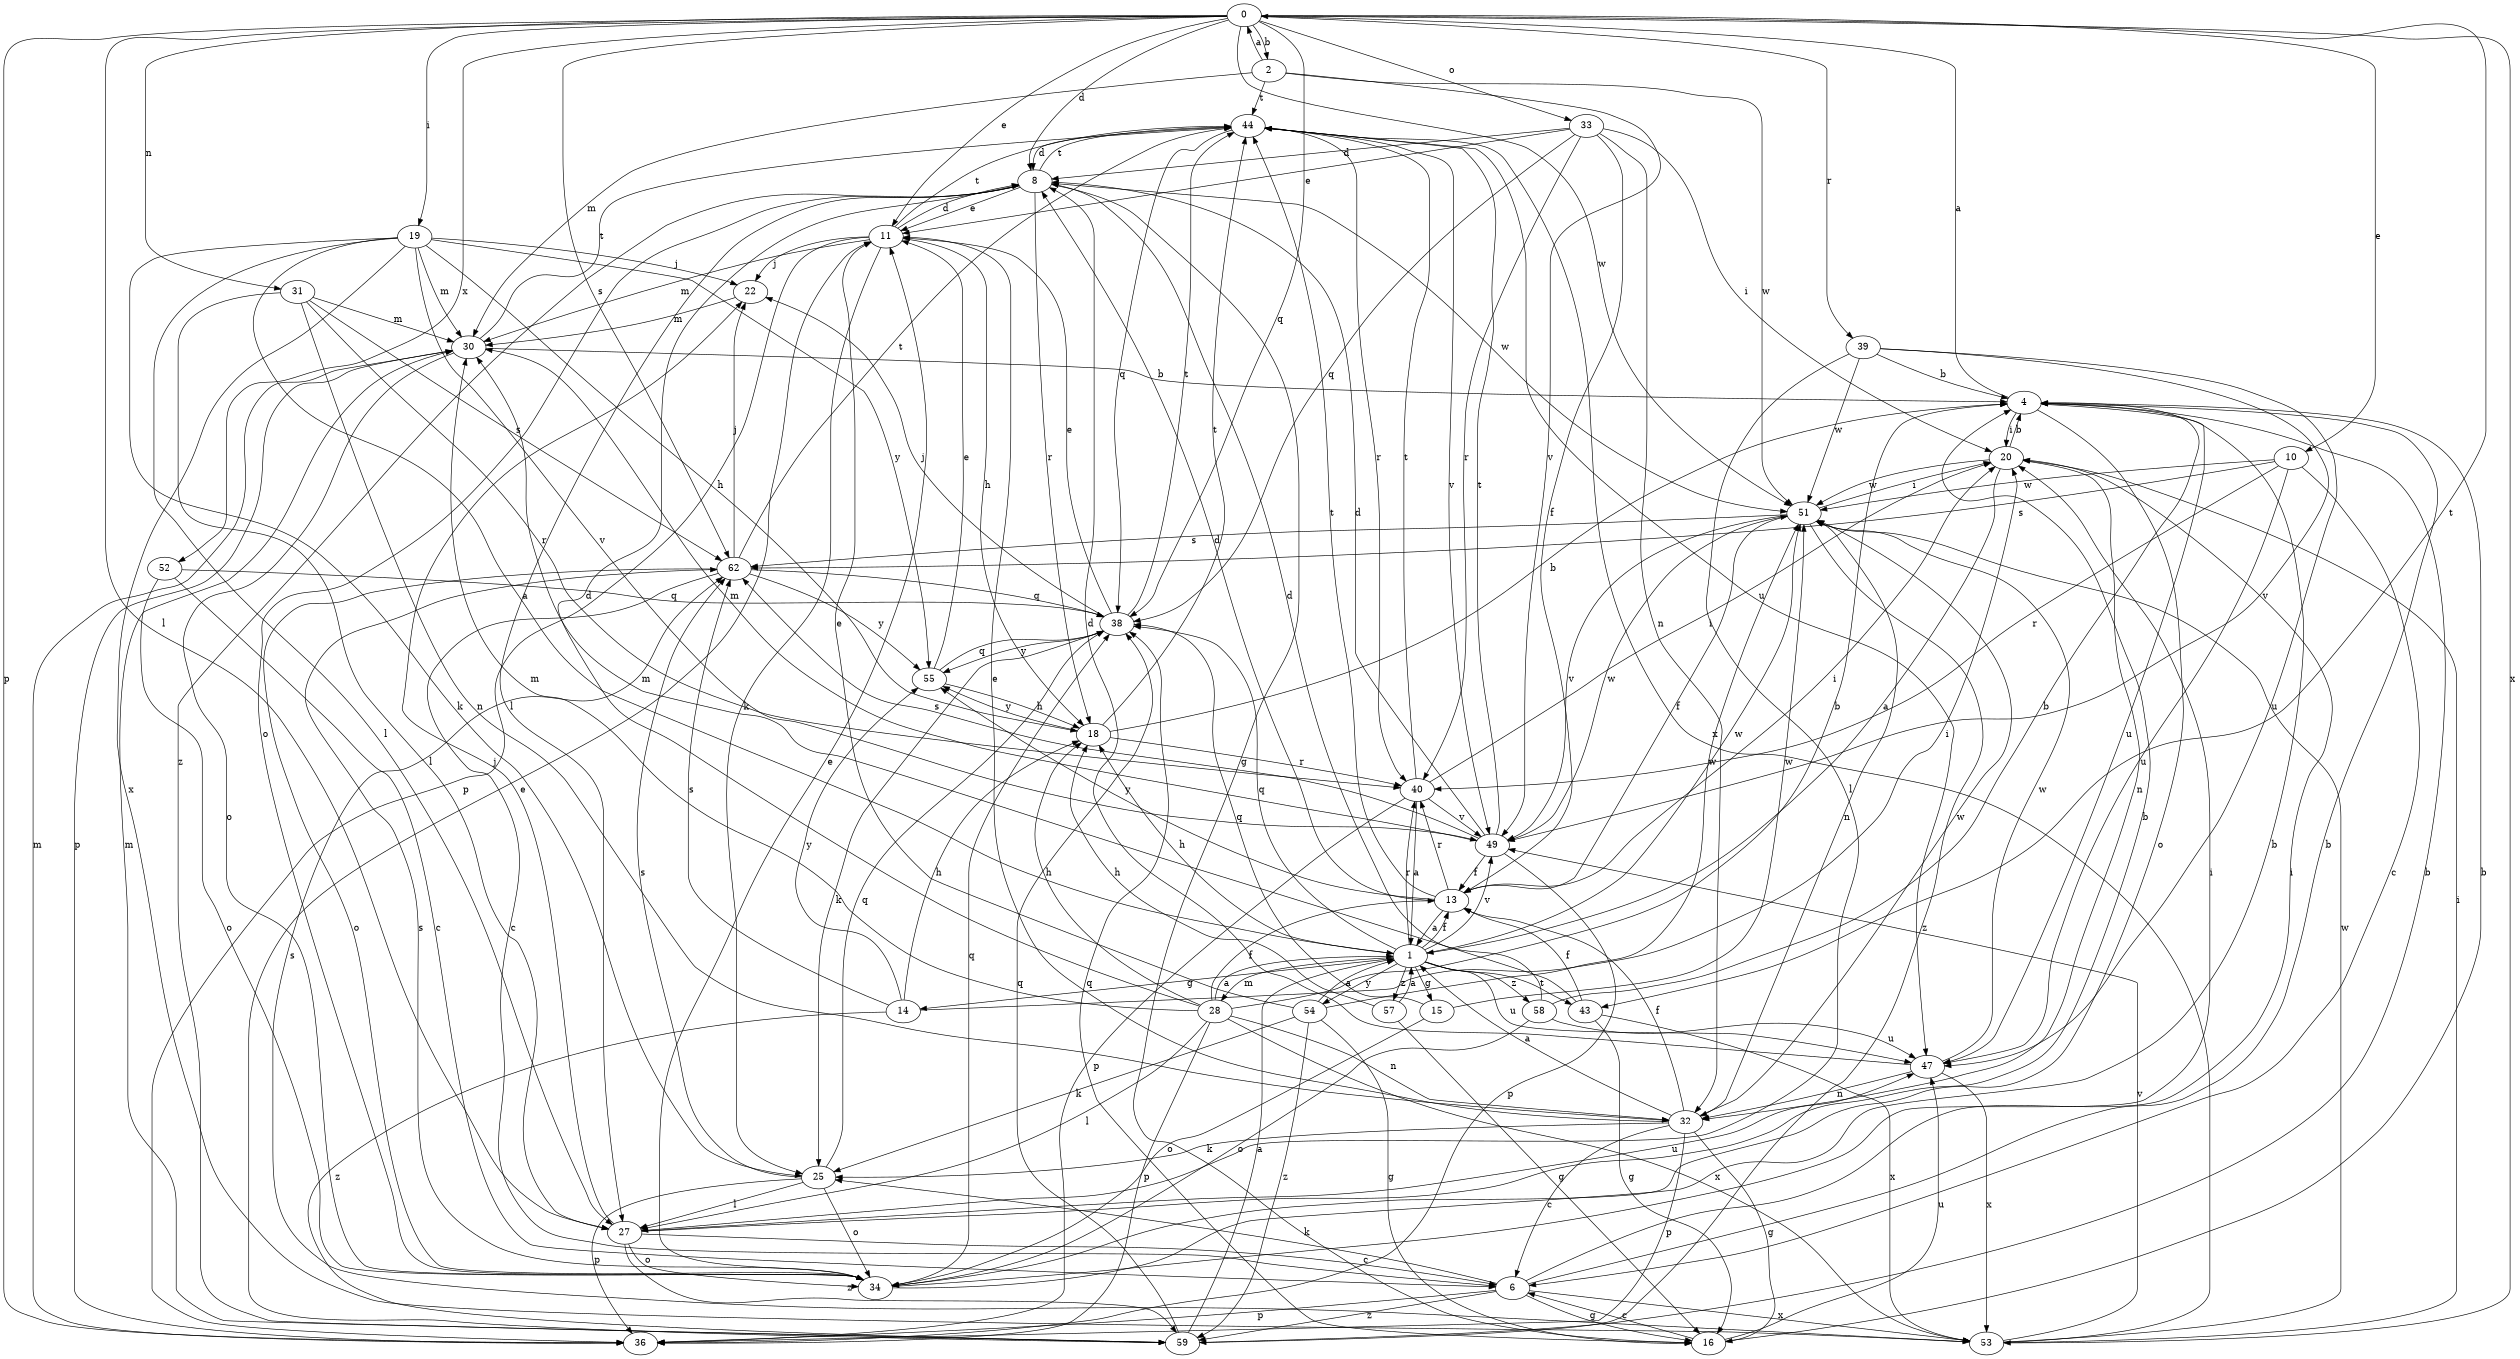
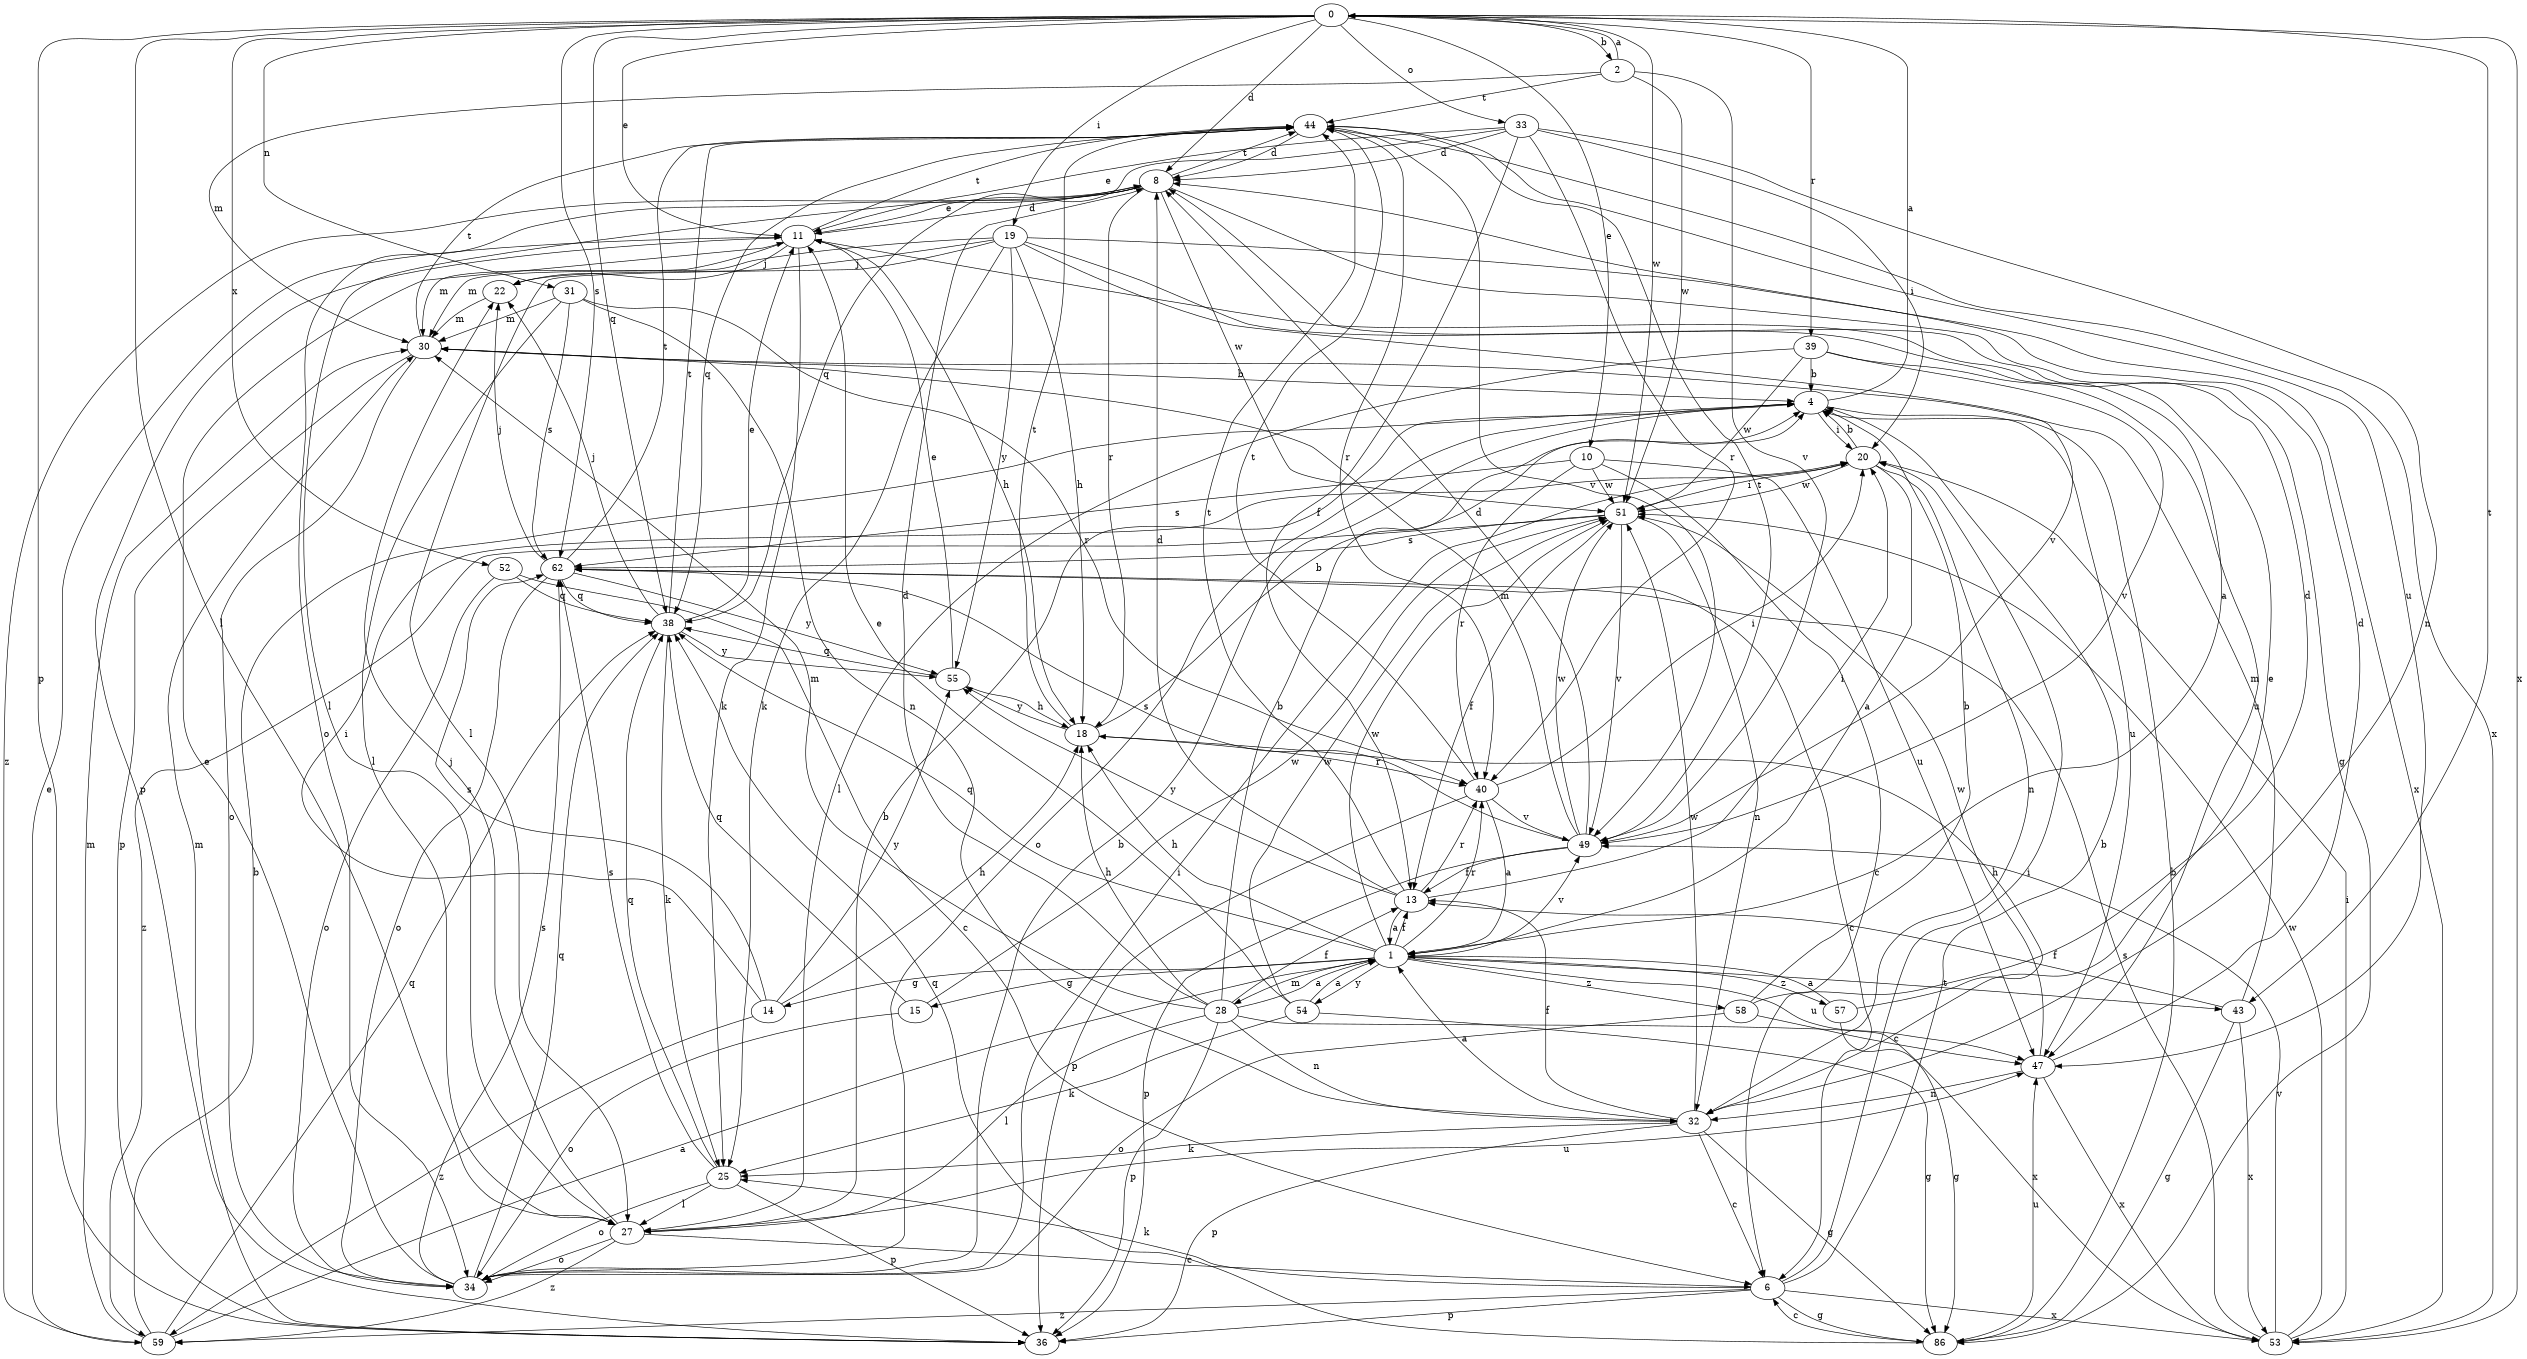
edge "58" -> "47": label "u" -> "c"
edge "54" -> "59": removed, label "z"
node "16": label "16" -> "86"
